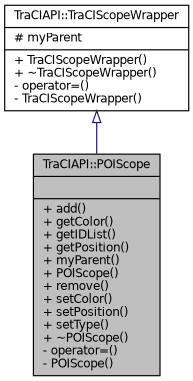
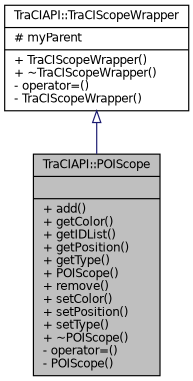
node "TraCIAPI::POIScope": text "+ myParent()" -> "+ getType()"
